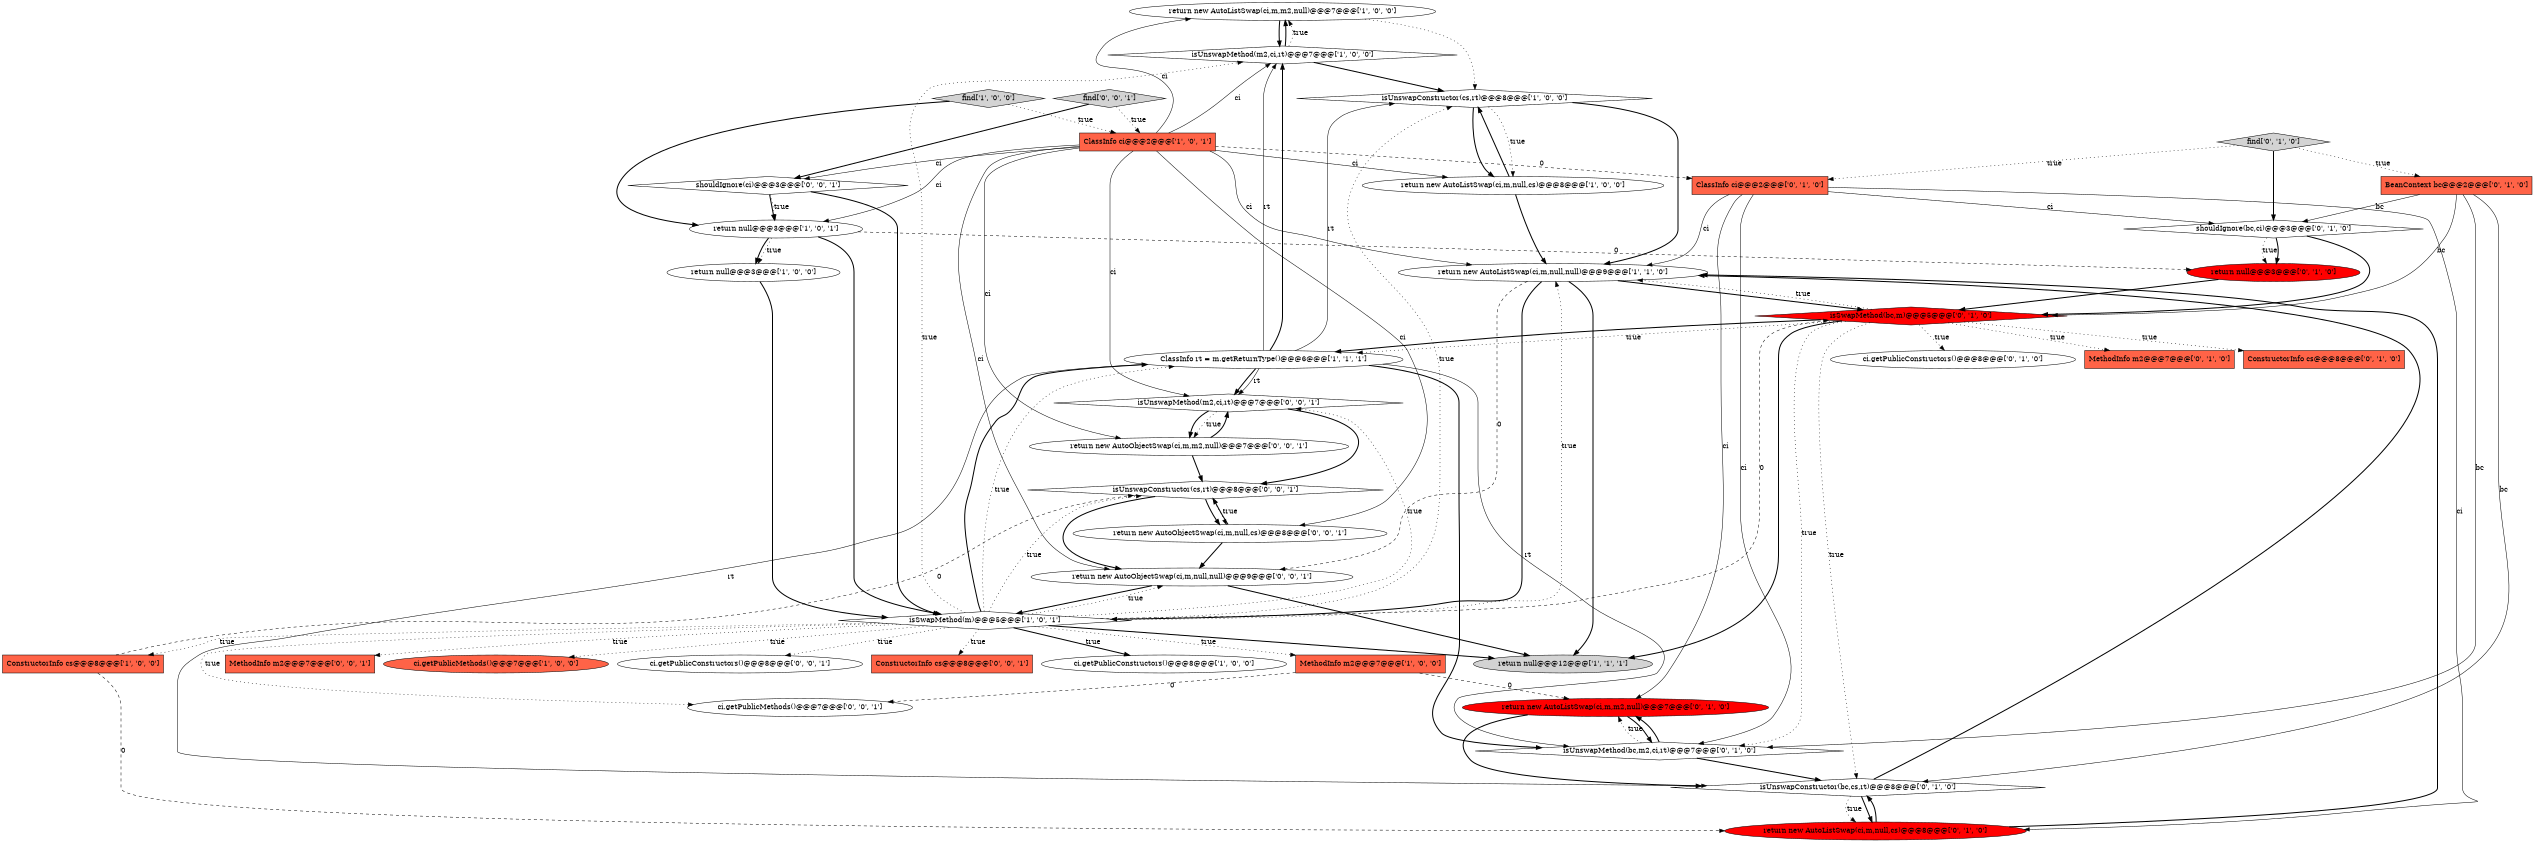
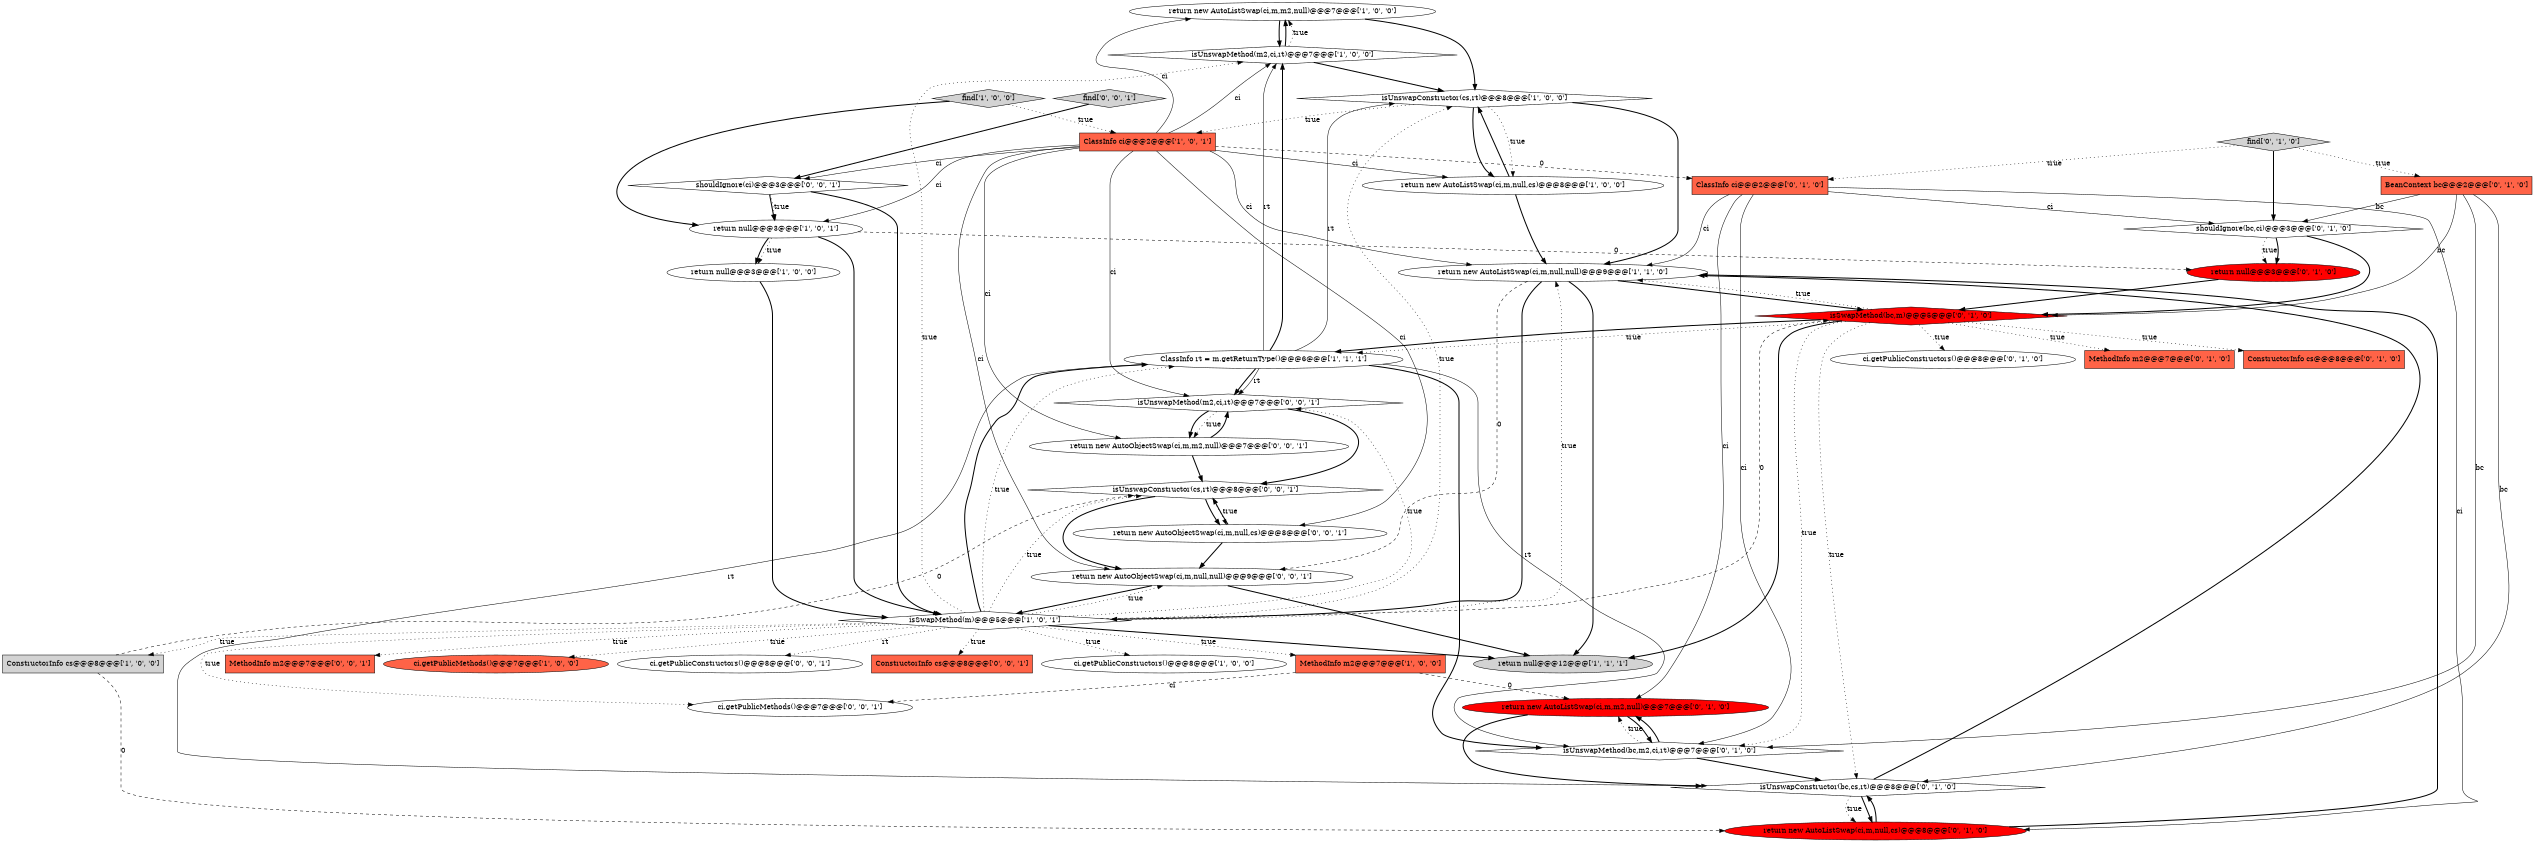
edge "return new AutoListSwap(ci,m,m2,null)@@@7@@@['1', '0', '0']" -> "isUnswapConstructor(cs,rt)@@@8@@@['1', '0', '0']": style dotted -> bold
edge "find['0', '0', '1']" -> "ClassInfo ci@@@2@@@['1', '0', '1']": now "isUnswapConstructor(cs,rt)@@@8@@@['1', '0', '0']" -> "ClassInfo ci@@@2@@@['1', '0', '1']"
edge "isSwapMethod(m)@@@5@@@['1', '0', '1']" -> "ci.getPublicConstructors()@@@8@@@['1', '0', '0']": style bold -> dotted
edge "isSwapMethod(m)@@@5@@@['1', '0', '1']" -> "ci.getPublicConstructors()@@@8@@@['0', '0', '1']": label "true" -> "rt"
node "ConstructorInfo cs@@@8@@@['1', '0', '0']": fillcolor tomato -> lightgray
edge "MethodInfo m2@@@7@@@['1', '0', '0']" -> "ci.getPublicMethods()@@@7@@@['0', '0', '1']": label "0" -> "ci"
